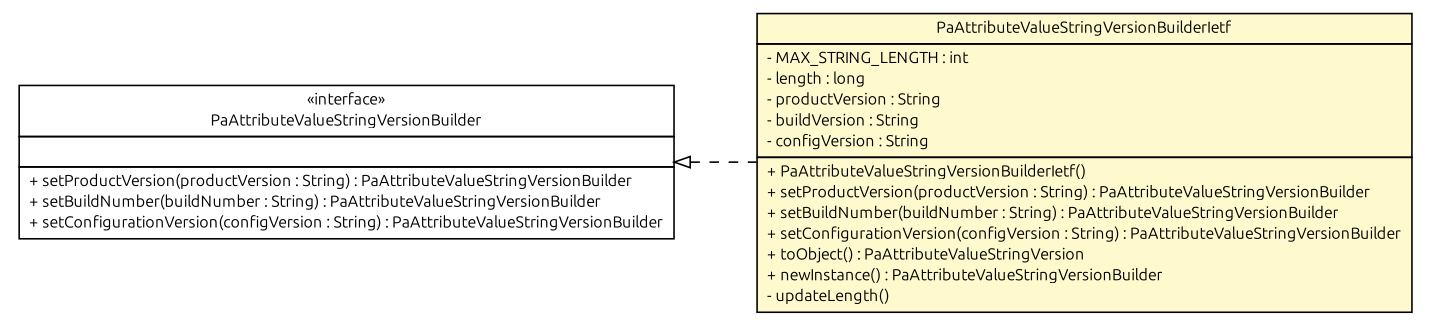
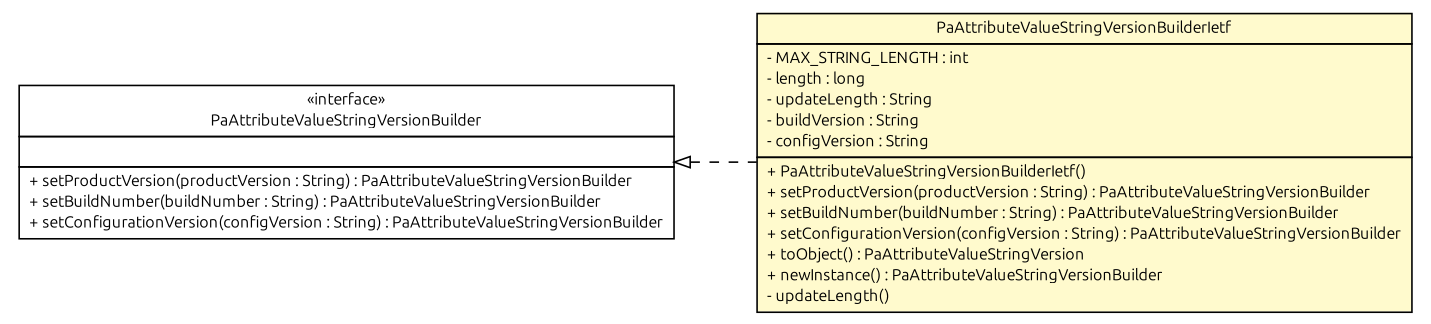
node "PaAttributeValueStringVersionBuilderIetf": text "- productVersion : String" -> "- updateLength : String"
